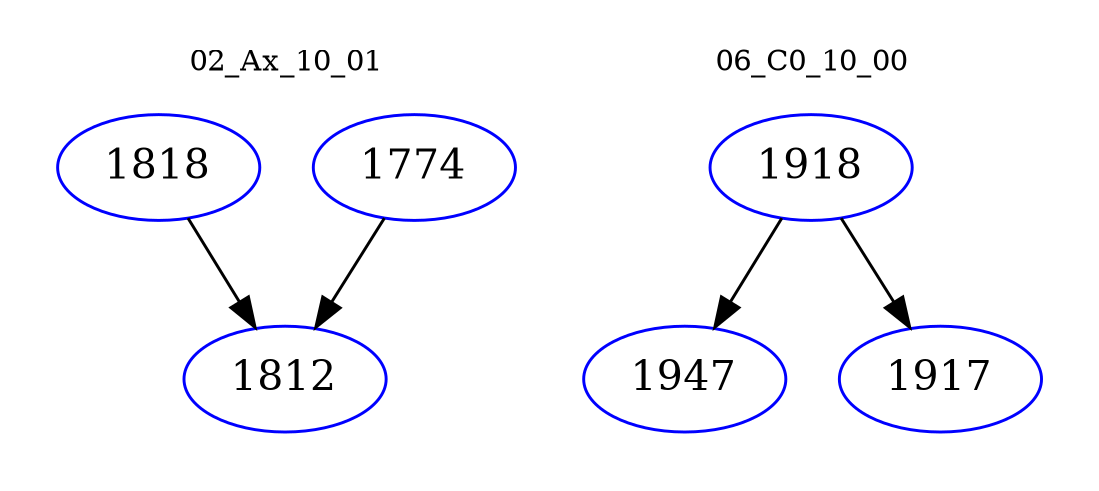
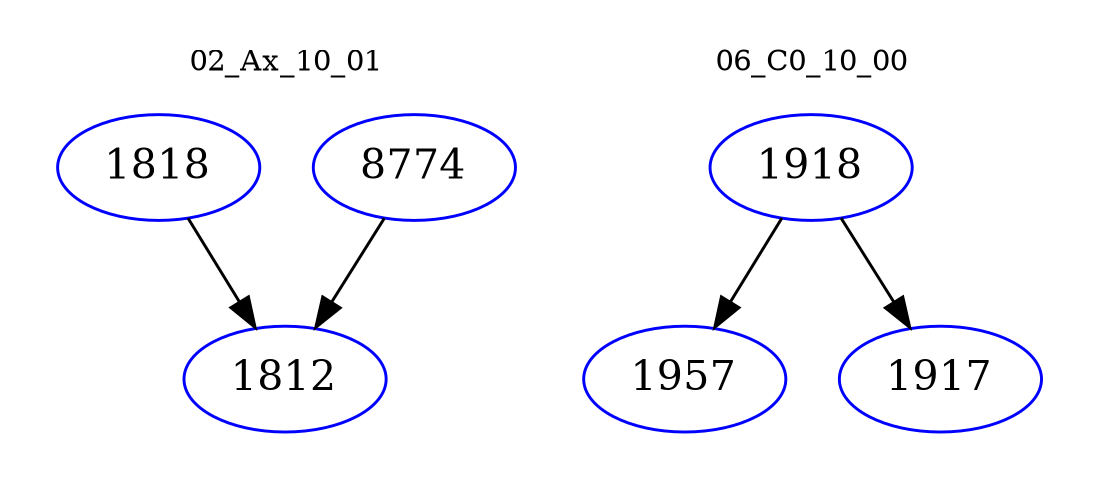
node "1774": label "1774" -> "8774"
node "1947": label "1947" -> "1957"
